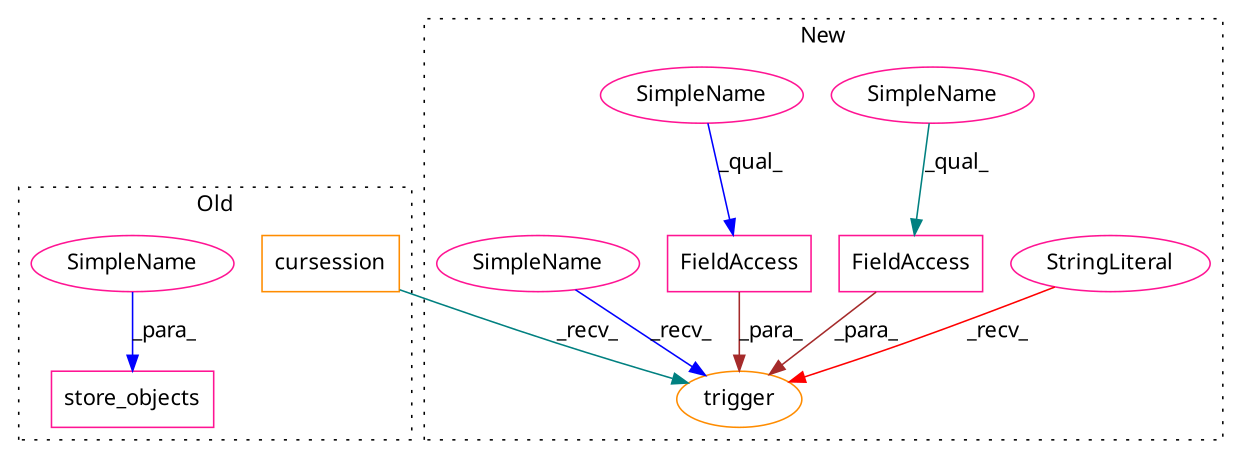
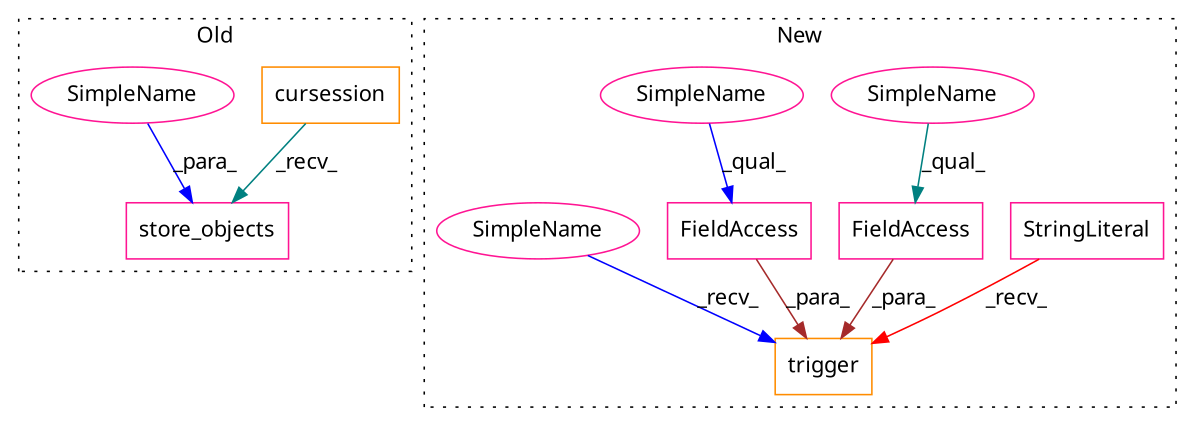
node "StringLiteral": shape ellipse -> box
edge "cursession" -> "trigger": now "cursession" -> "store_objects"
node "trigger": shape ellipse -> box
